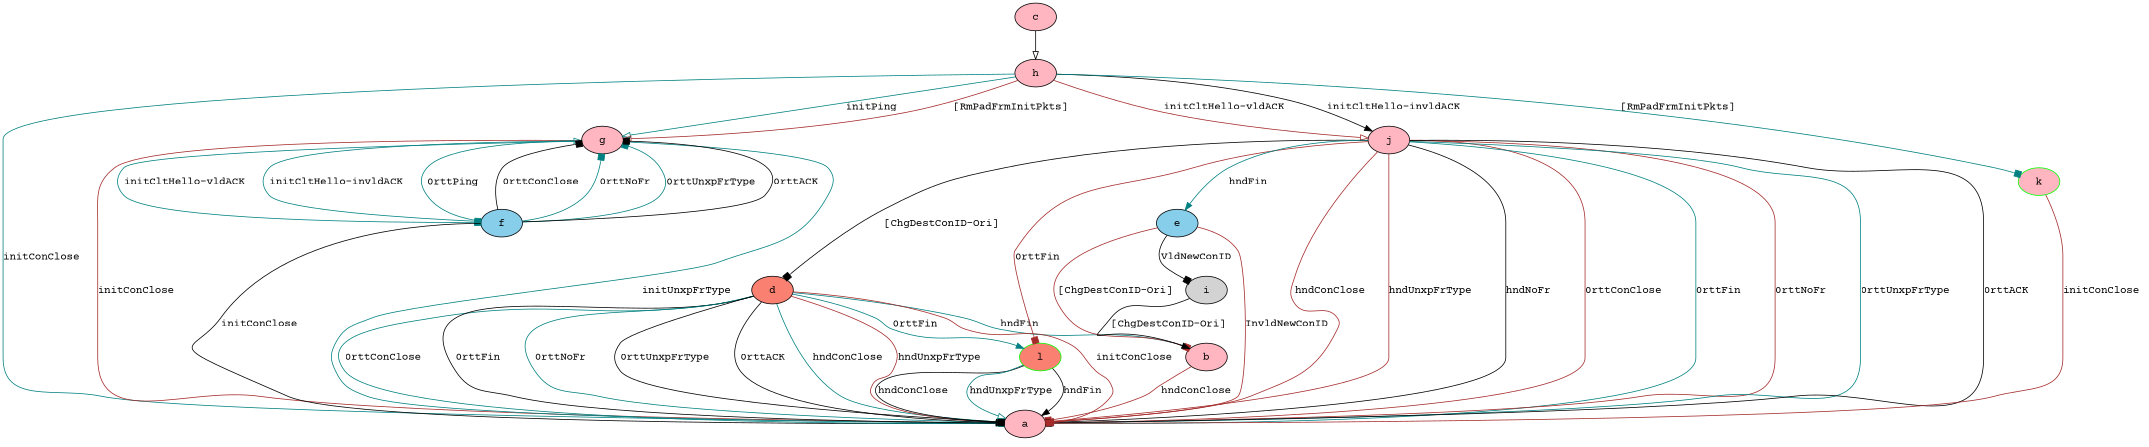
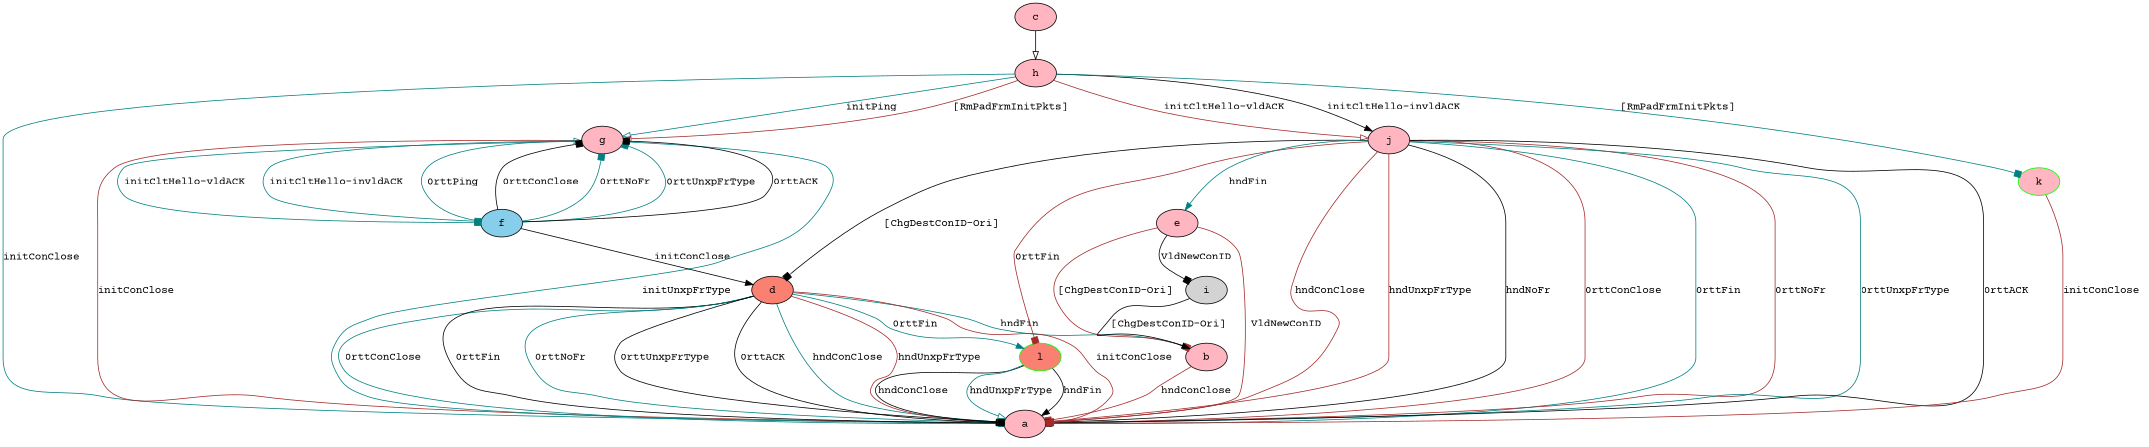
node "e": fillcolor skyblue -> lightpink
edge "e" -> "a": label "InvldNewConID " -> "VldNewConID "
edge "f" -> "a": now "f" -> "d"
